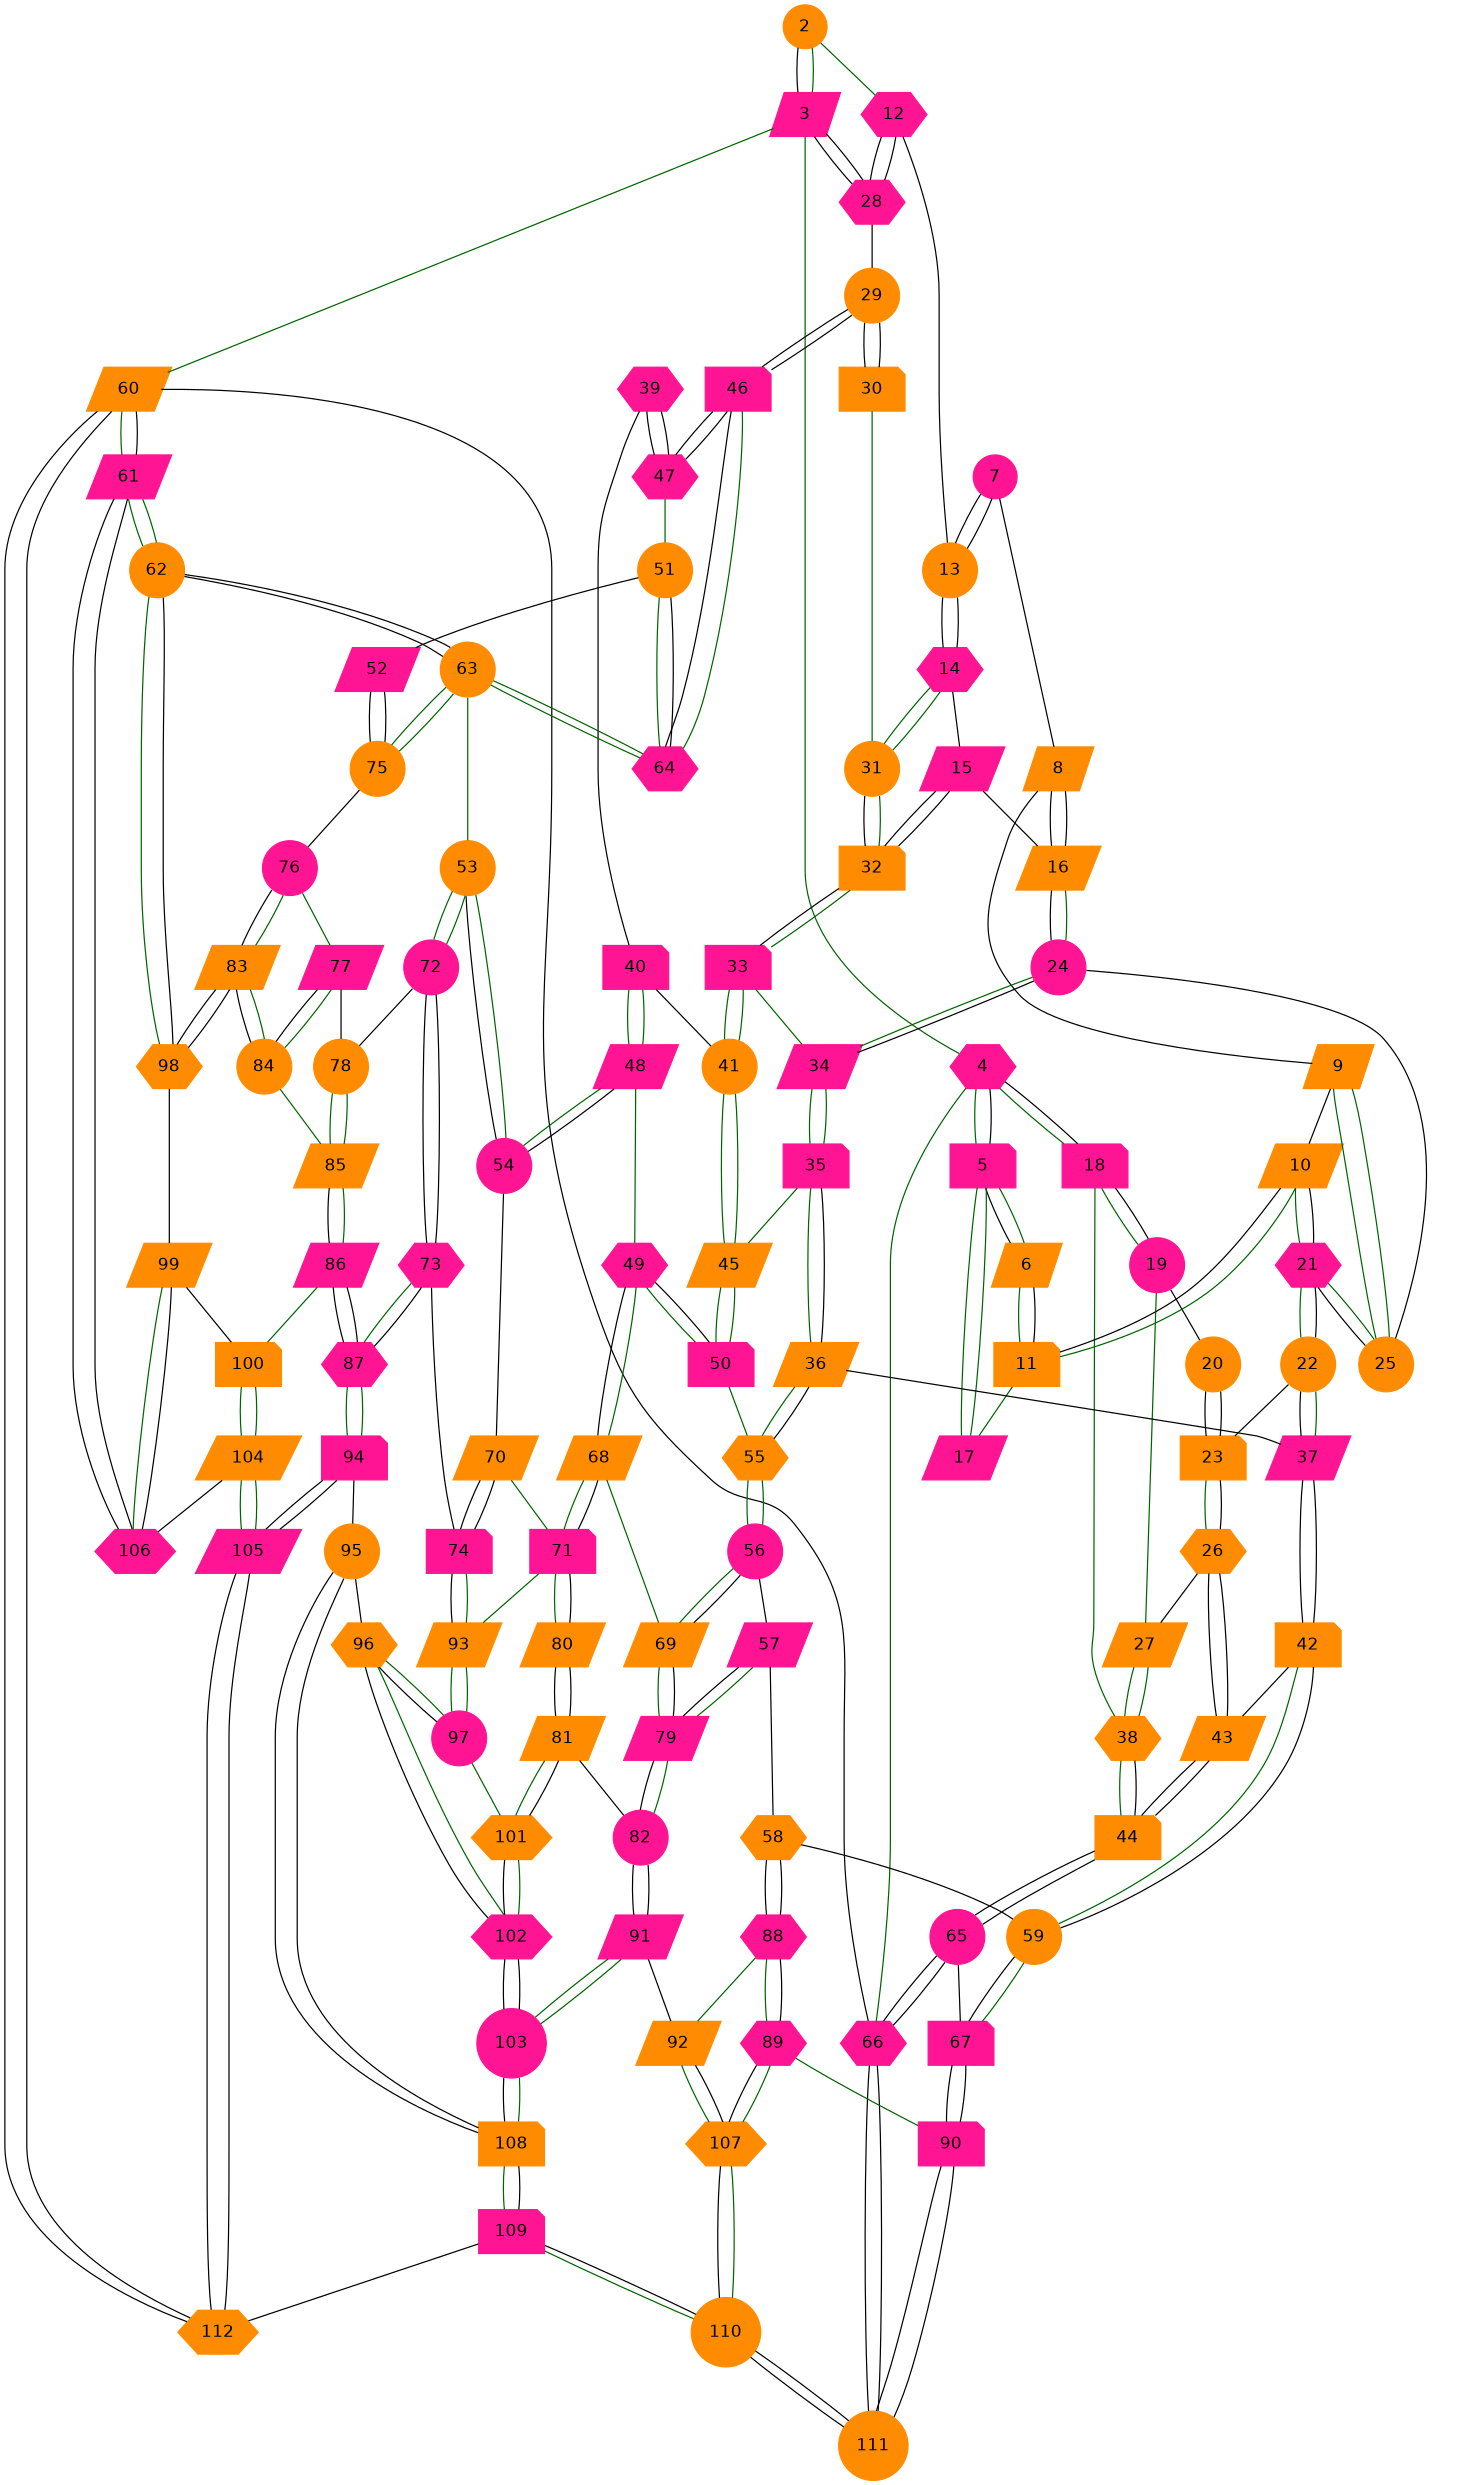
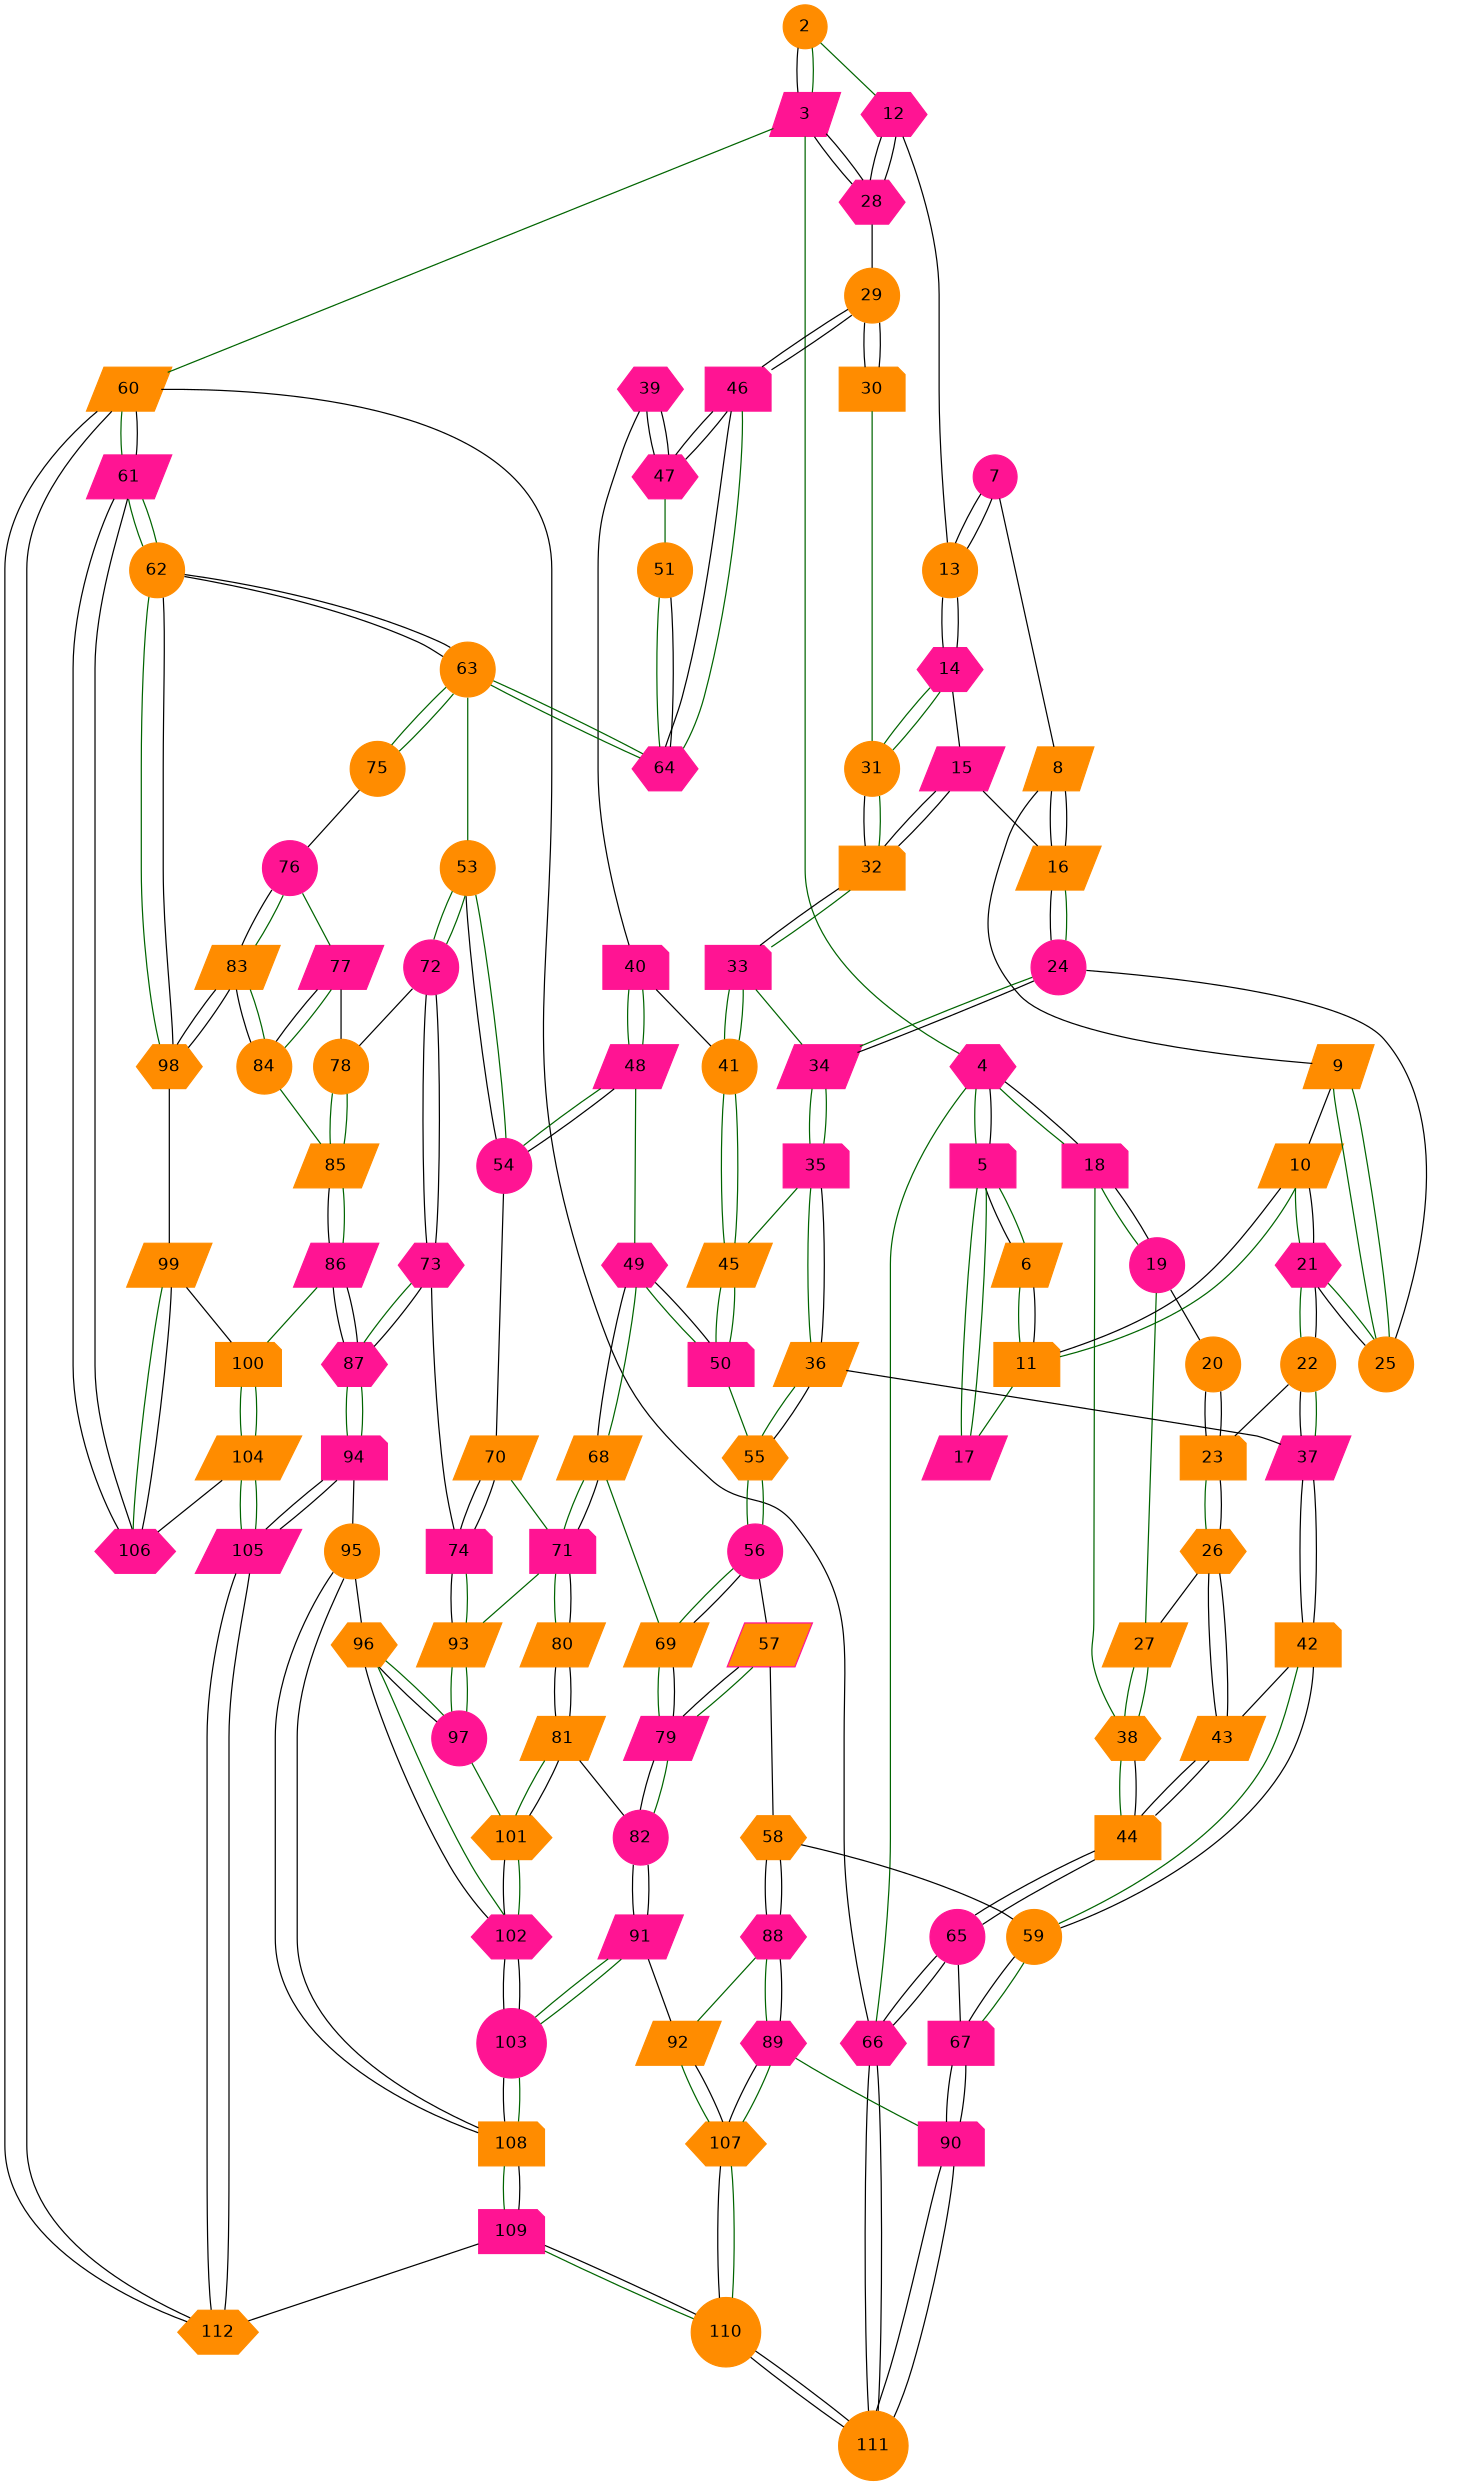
node "52": removed
node "57": fillcolor deeppink -> darkorange
